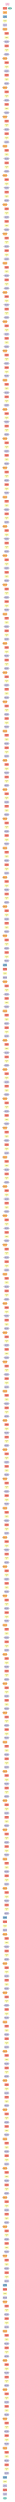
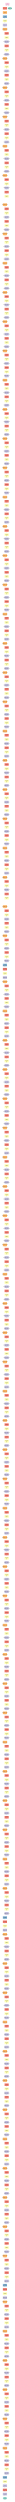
node "DBstage4_unit27_bn1": removed
node "DBstage4_unit3_bn1": removed
